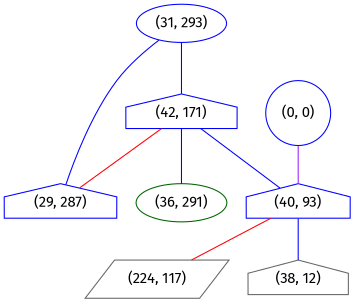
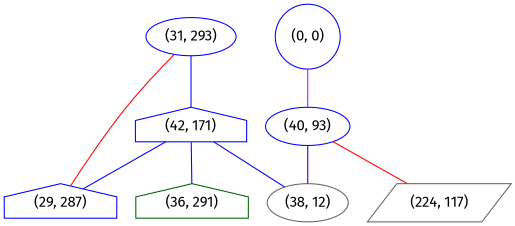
edge "(31, 293)" -- "(29, 287)": color blue -> red
edge "(42, 171)" -- "(29, 287)": color red -> blue
edge "(42, 171)" -- "(40, 93)": now "(42, 171)" -- "(38, 12)"
node "(36, 291)": shape ellipse -> house
node "(40, 93)": shape house -> ellipse
node "(38, 12)": shape house -> ellipse
